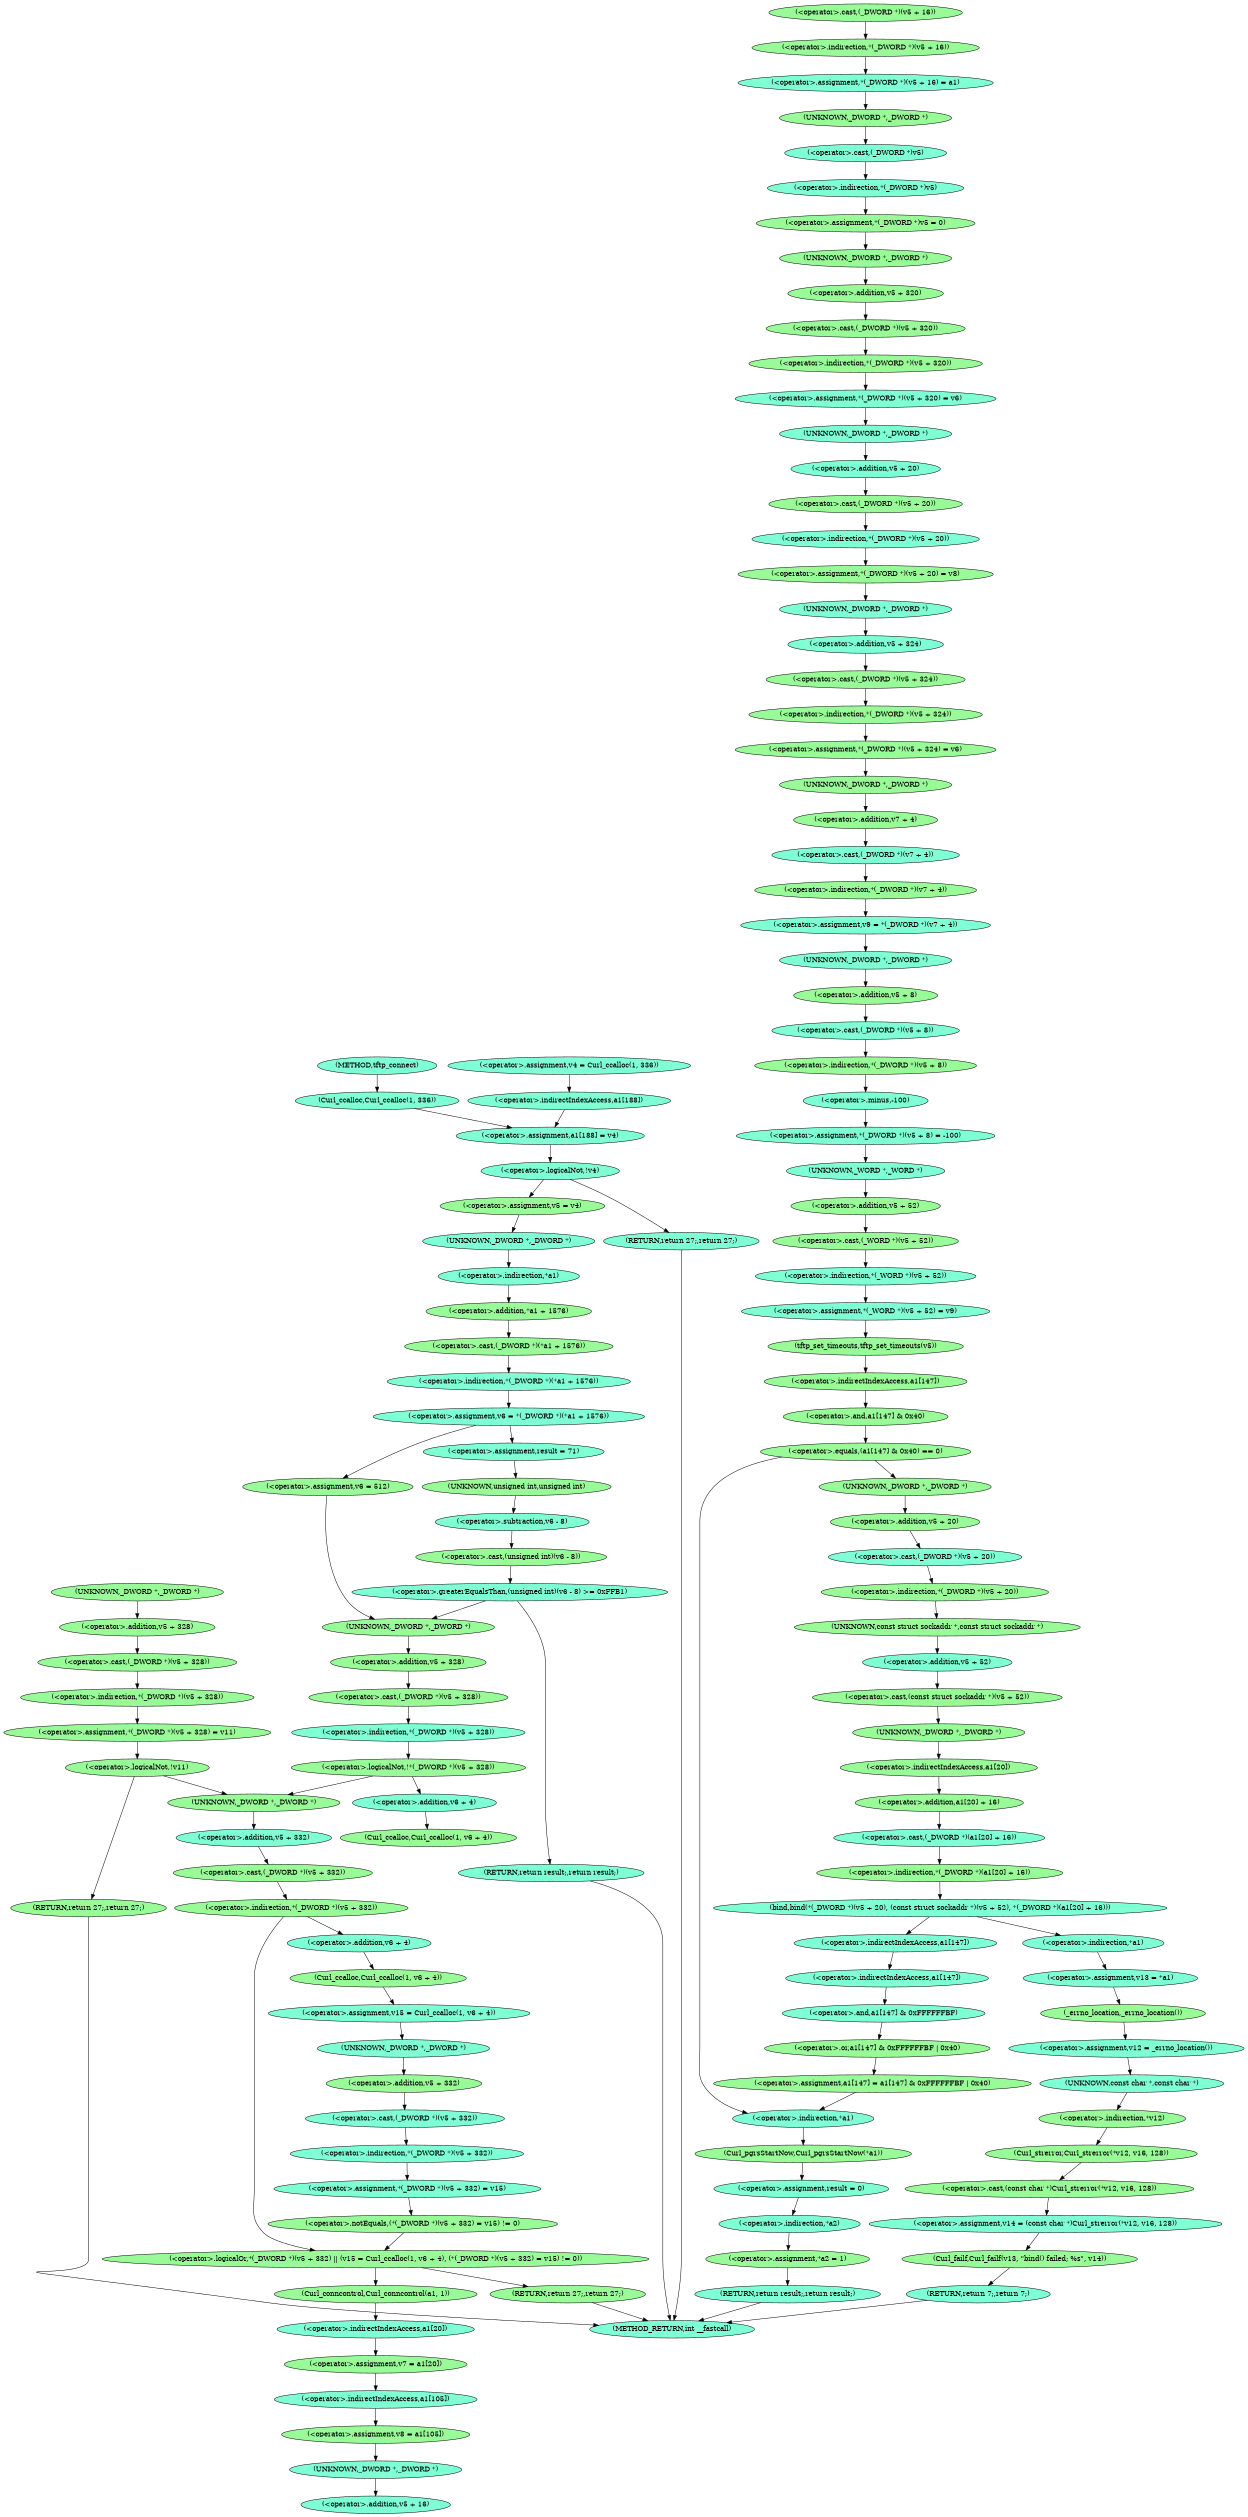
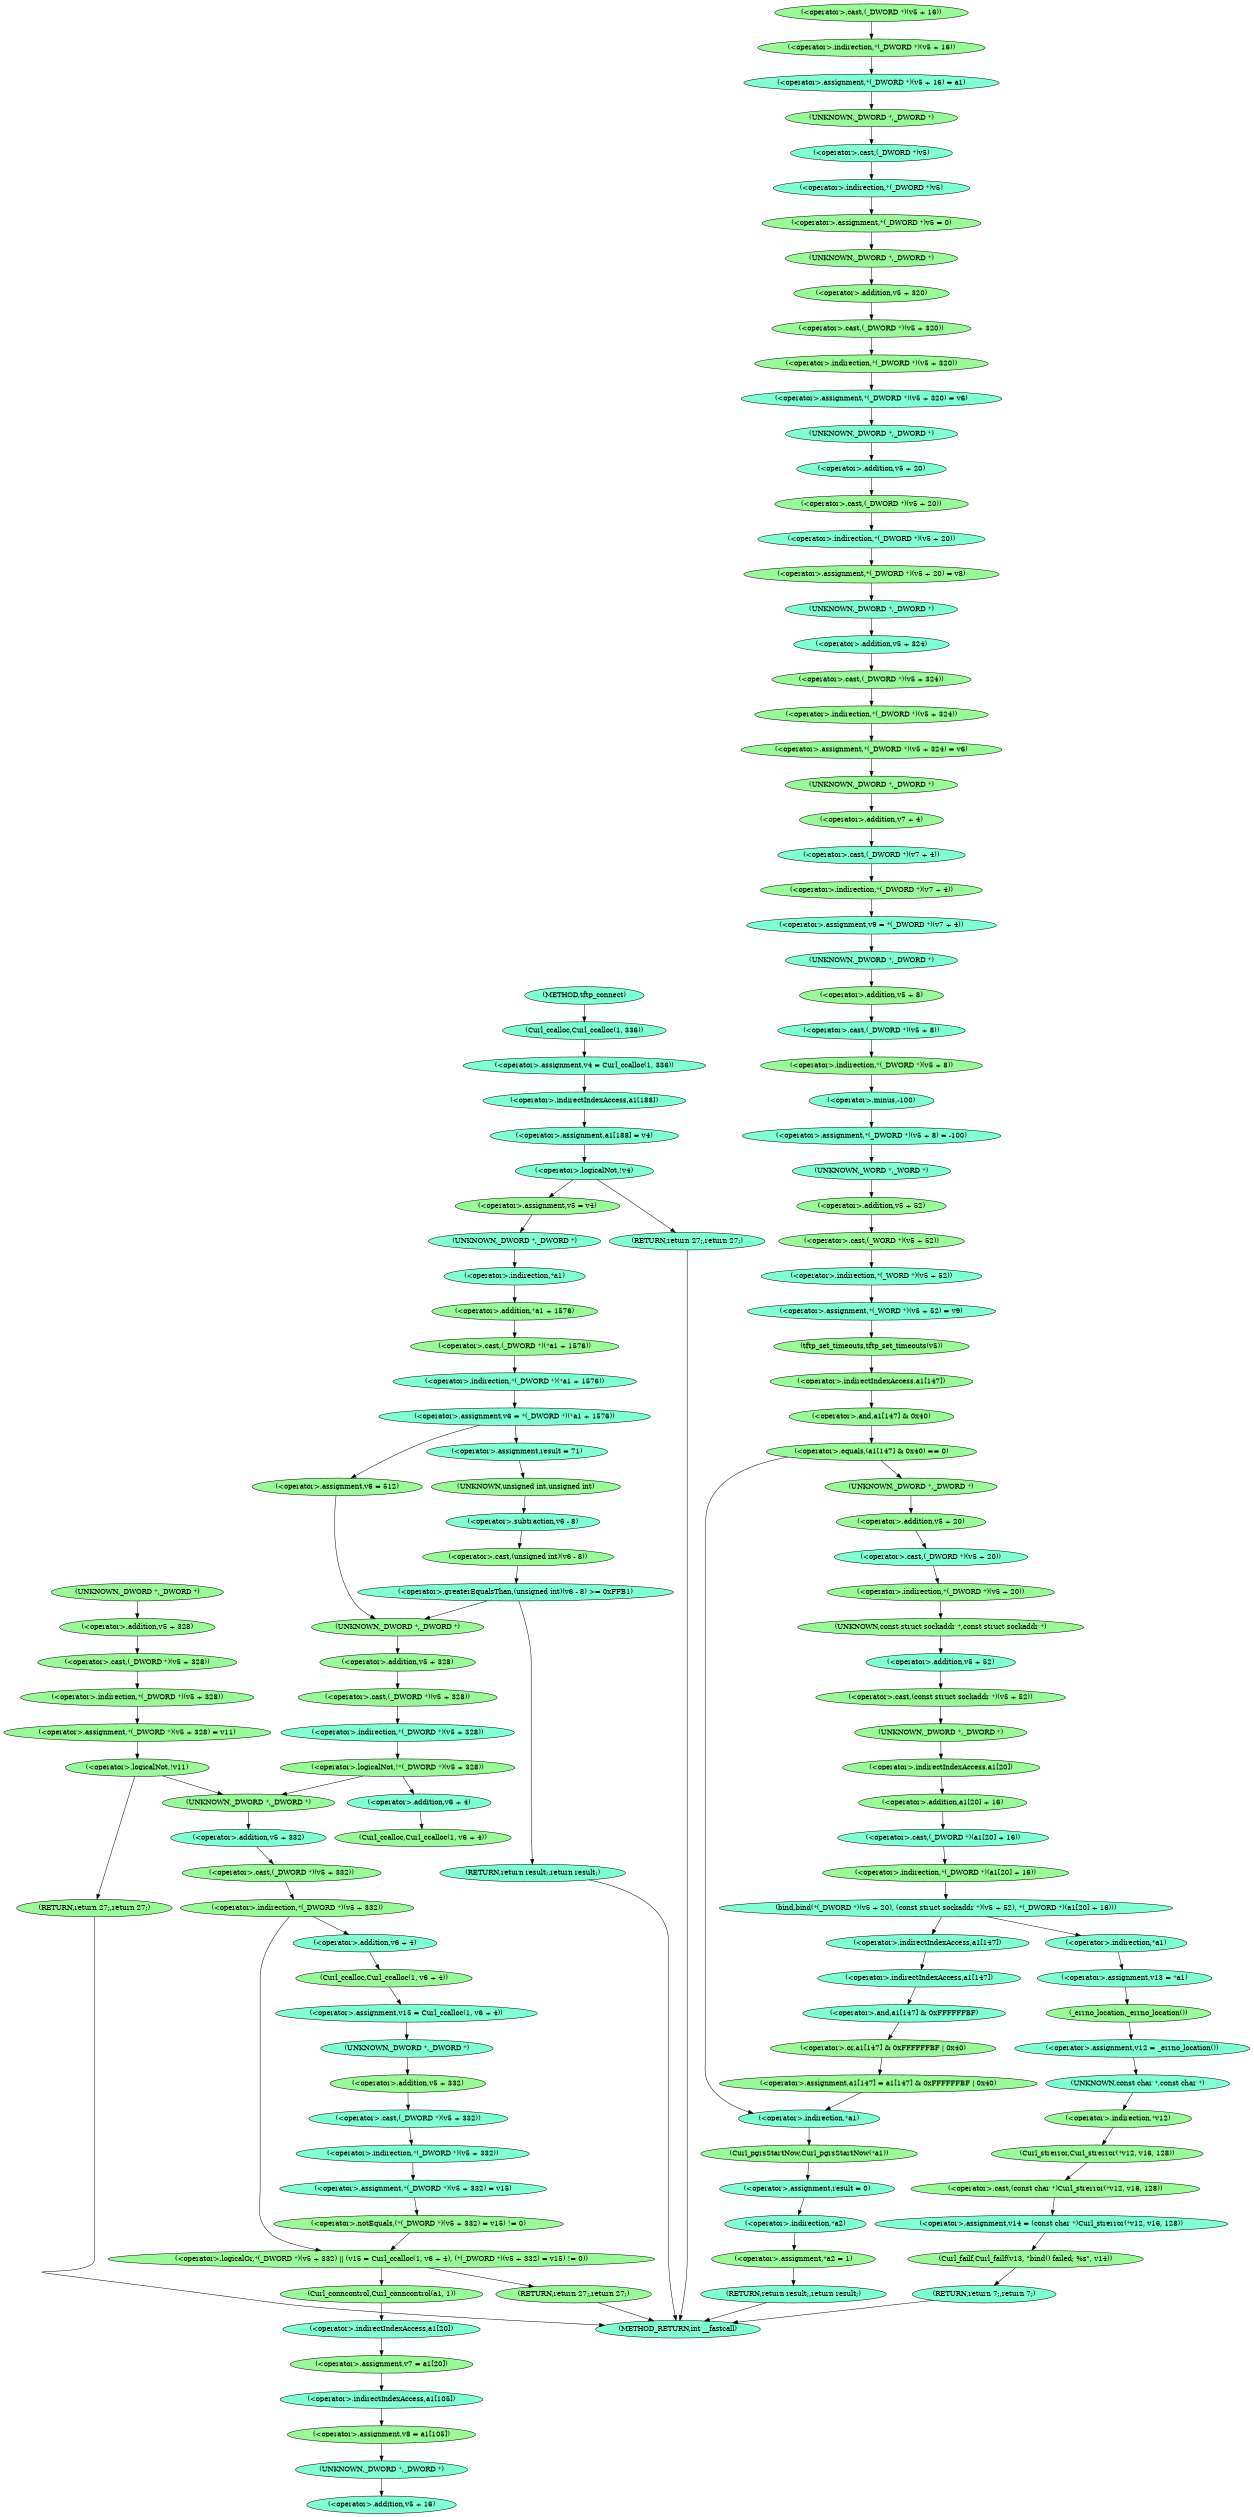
edge "(Curl_ccalloc,Curl_ccalloc(1, 336))" -> "(<operator>.assignment,a1[188] = v4)": now "(Curl_ccalloc,Curl_ccalloc(1, 336))" -> "(<operator>.assignment,v4 = Curl_ccalloc(1, 336))"
